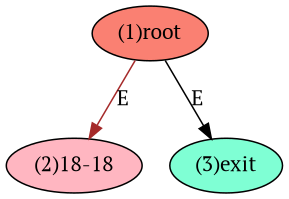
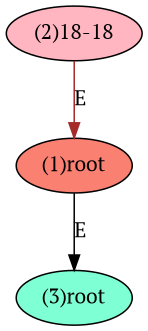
edge "(1)root" -> "(2)18-18": reversed
node "(3)exit": label "(3)exit" -> "(3)root"
